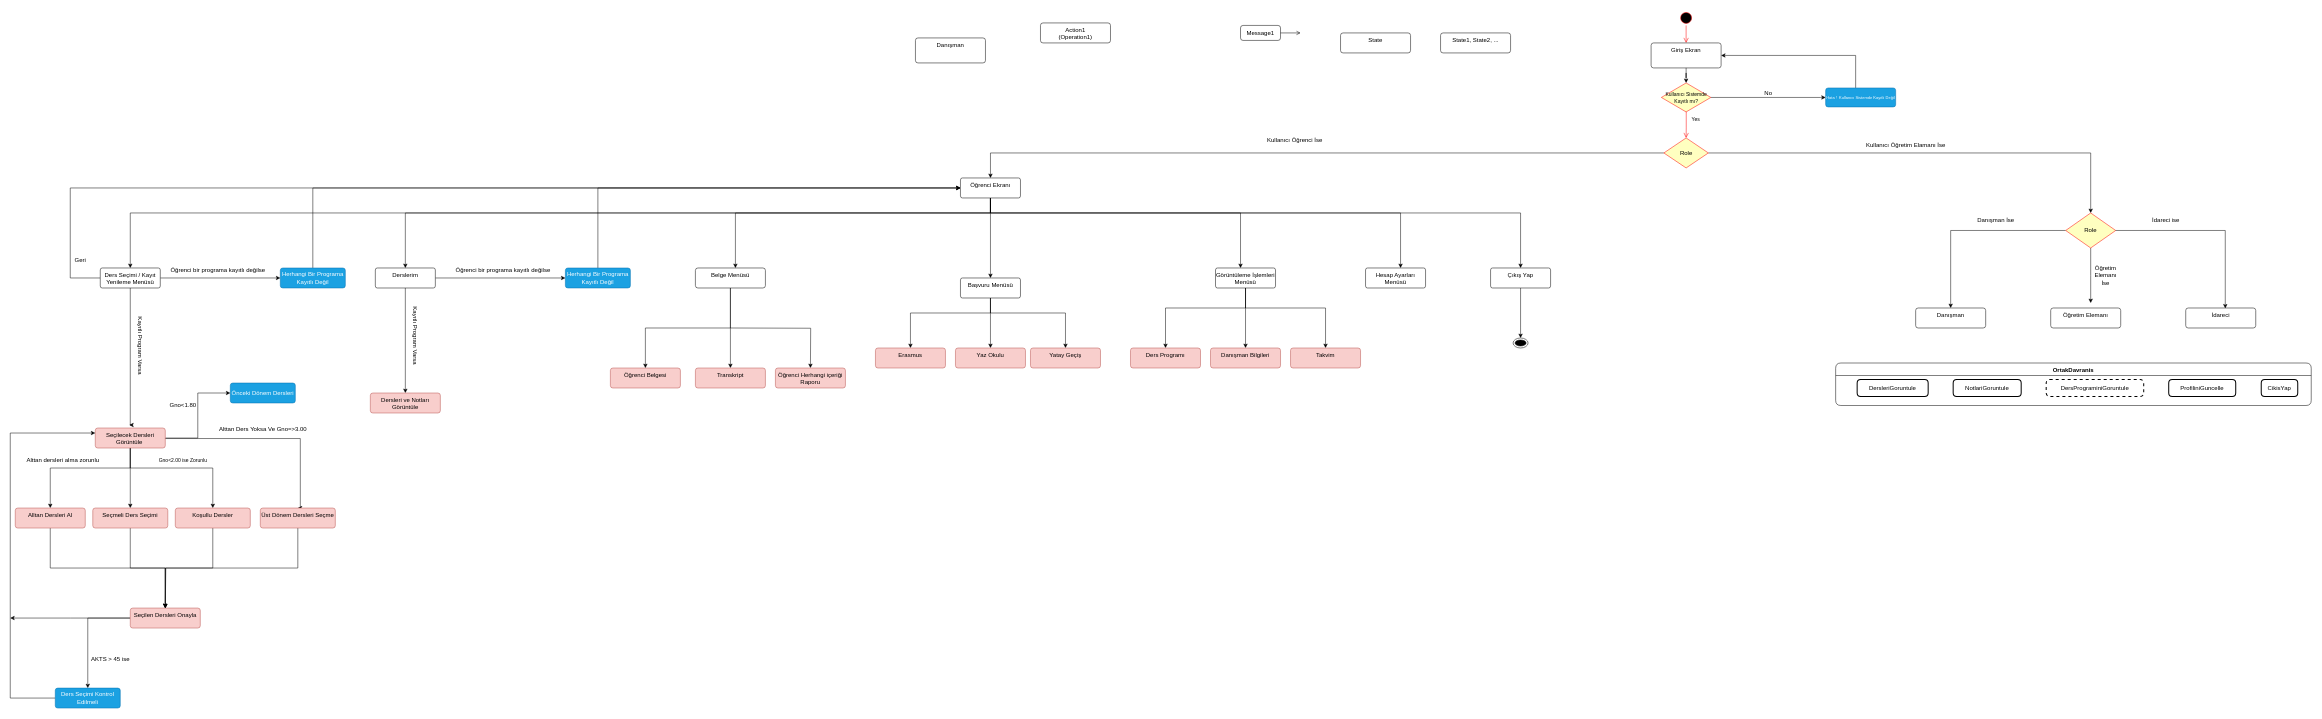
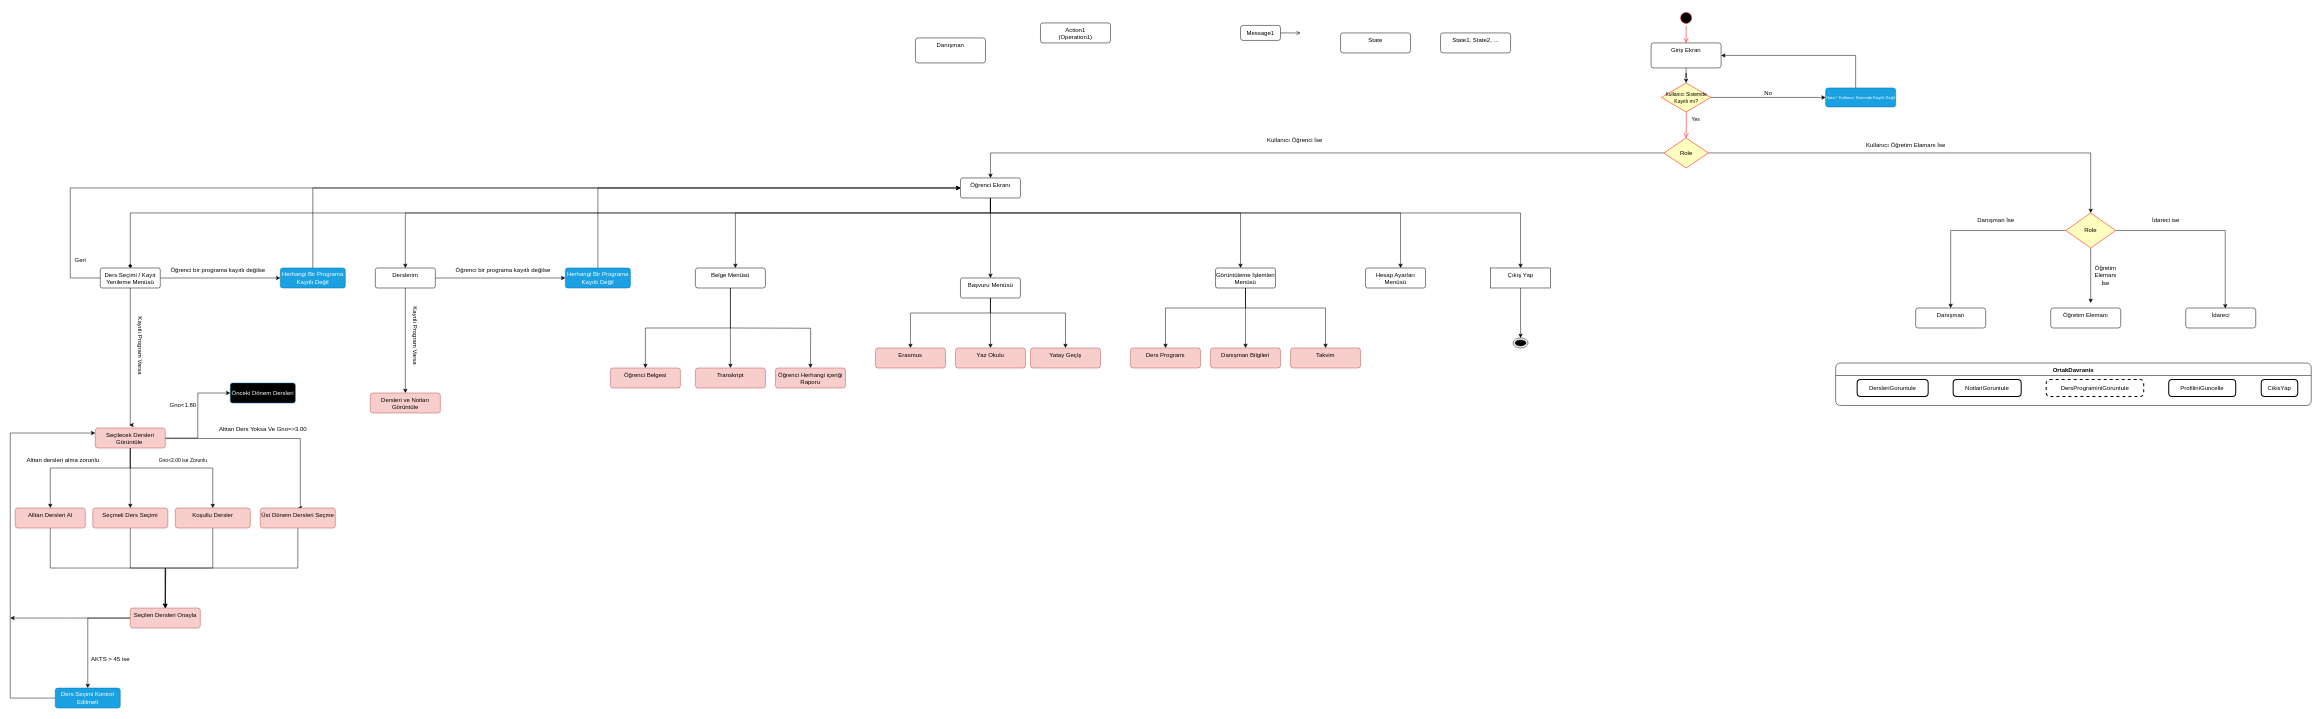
edge "Öğrenci Ekranı" -> "Ders Seçimi / Kayıt Yenileme Menüsü": arrowhead classic -> diamond
node "Çıkış Yap": shape rounded rectangle -> rectangle
node "Önceki Dönem Dersleri": fillcolor #1ba1e2 -> #000000
